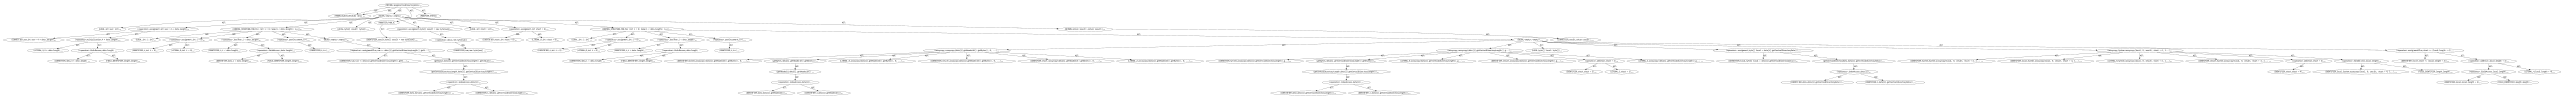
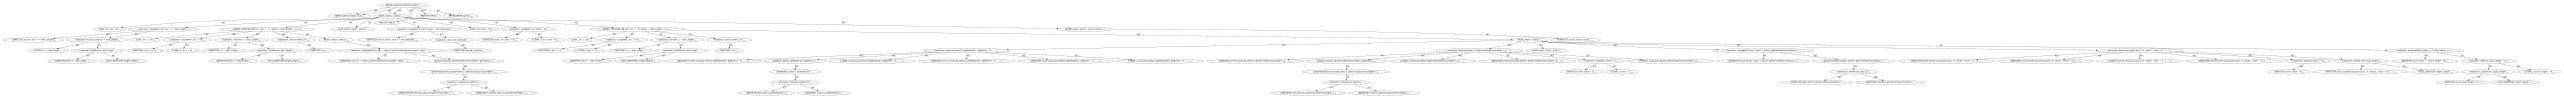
node "(METHOD_RETURN,byte[])": added
edge "(MODIFIER,PUBLIC)" -> "(IDENTIFIER,result,byte[] result = new byte[sum])": now "(<operator>.assignment,byte[] result = new byte[sum])" -> "(IDENTIFIER,result,byte[] result = new byte[sum])"
